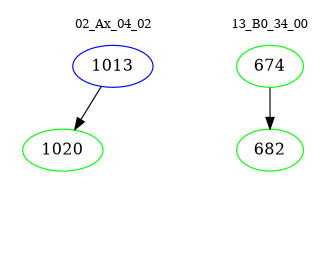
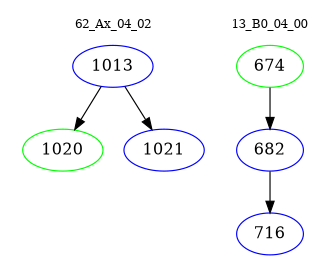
cluster "02_Ax_04_02": label "02_Ax_04_02" -> "62_Ax_04_02"
cluster "13_B0_34_00": label "13_B0_34_00" -> "13_B0_04_00"
node "1021": added
node "682": color green -> blue
node "716": added
